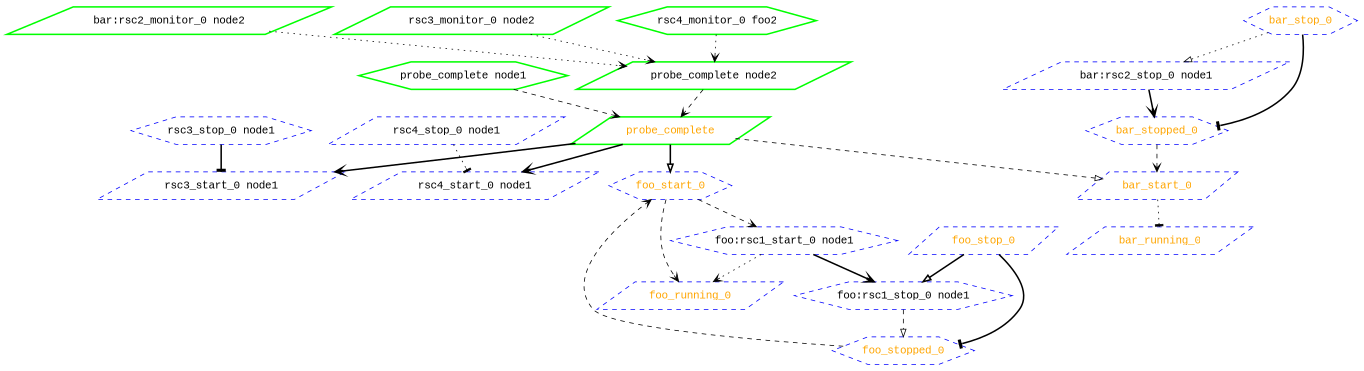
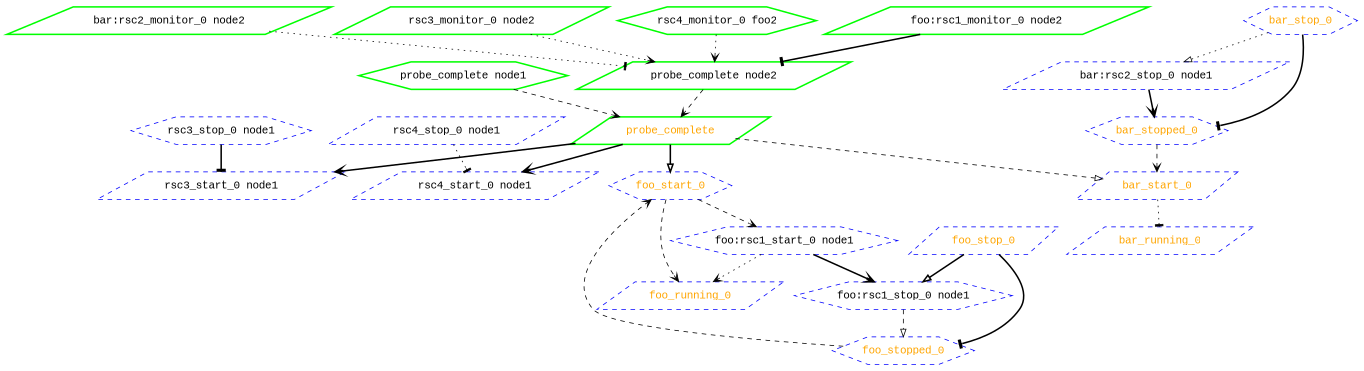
node "foo:rsc1_monitor_0 node2": added
edge "bar:rsc2_monitor_0 node2" -> "probe_complete node2": arrowhead vee -> tee
